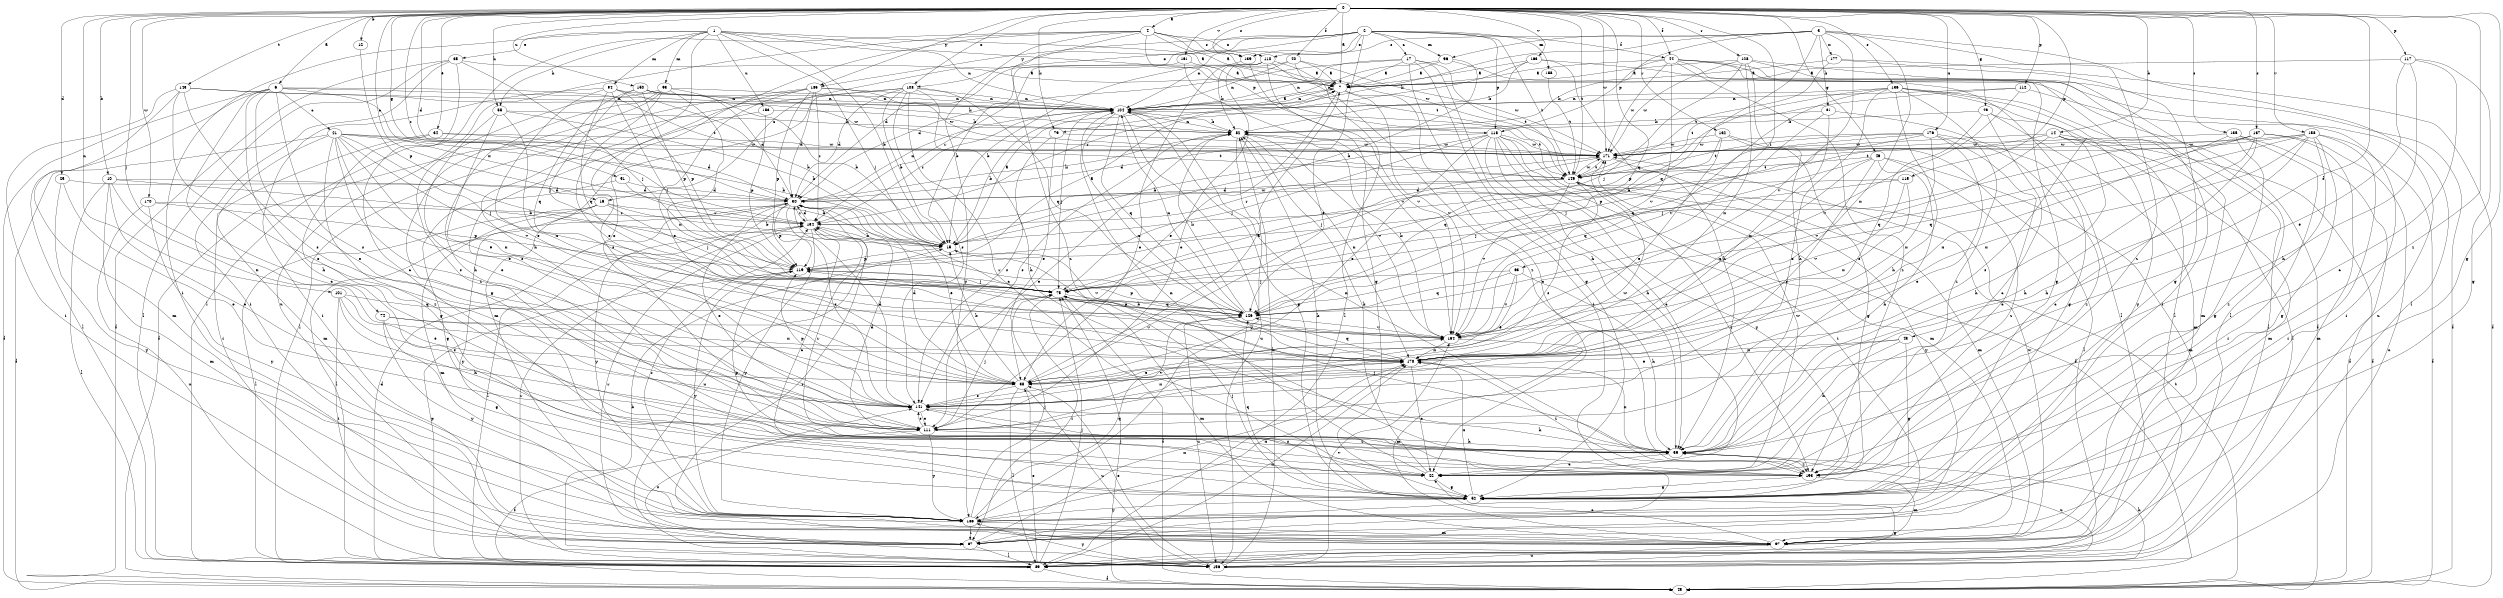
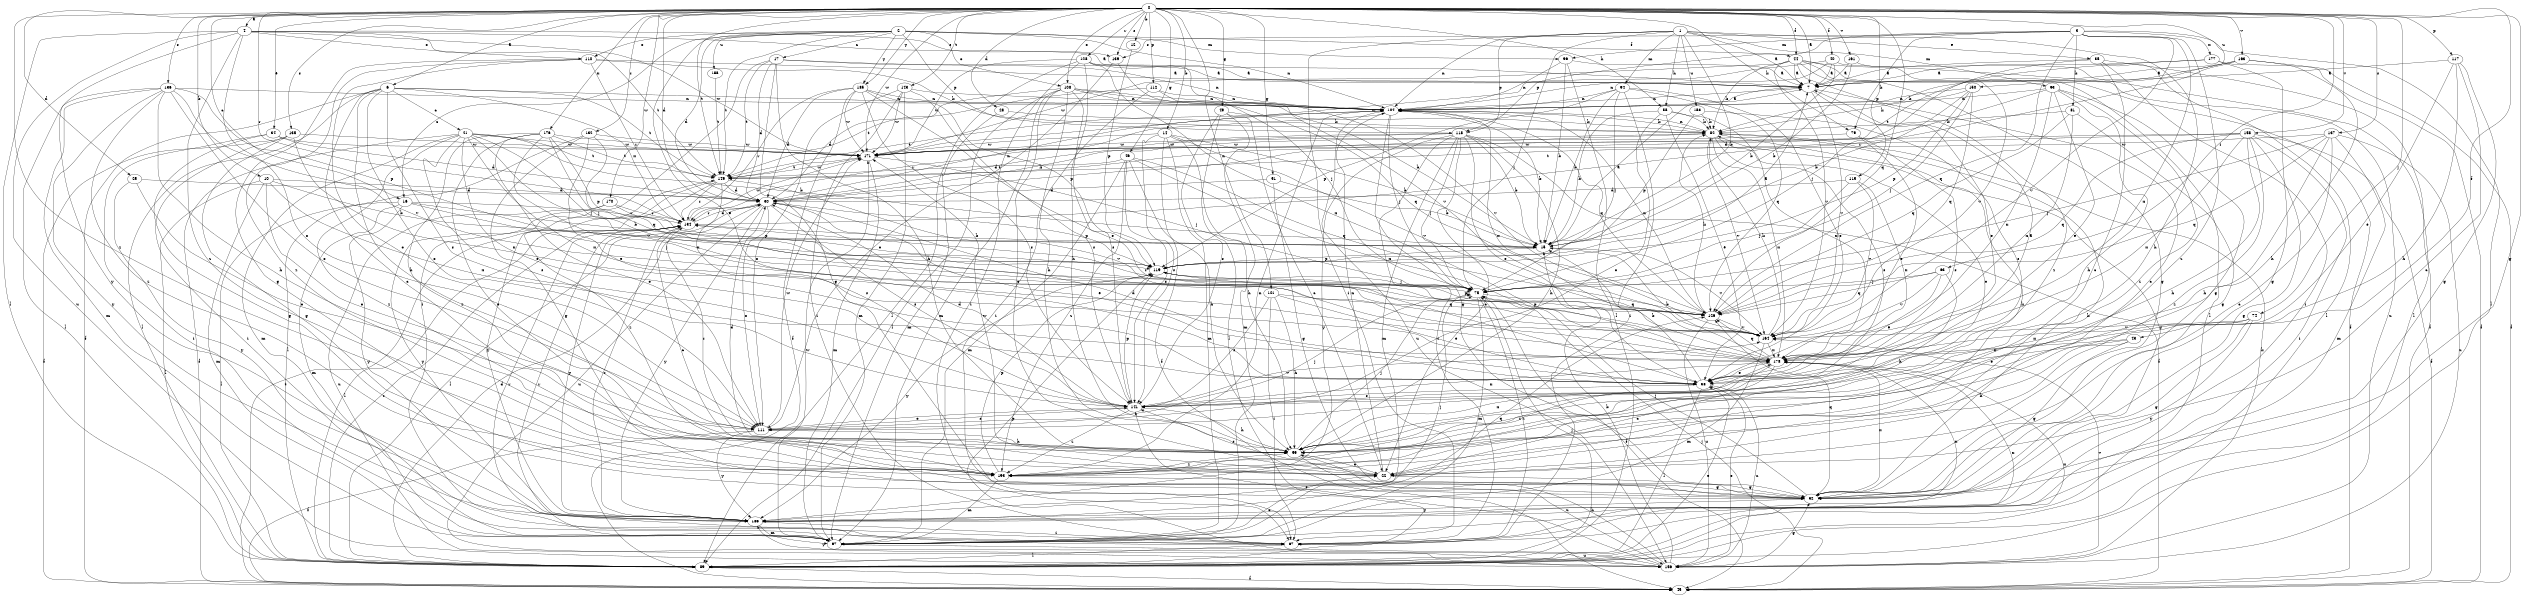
node "28": added
